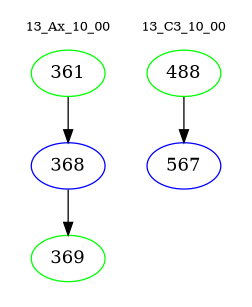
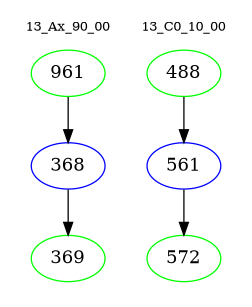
cluster "13_Ax_10_00": label "13_Ax_10_00" -> "13_Ax_90_00"
cluster "13_C3_10_00": label "13_C3_10_00" -> "13_C0_10_00"
node "361": label "361" -> "961"
node "567": label "567" -> "561"
node "572": added
